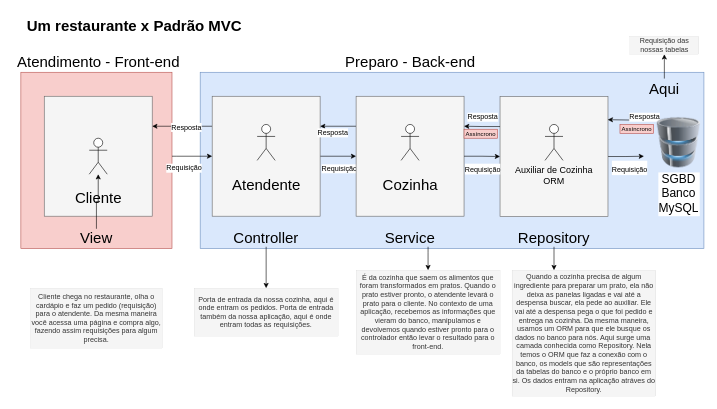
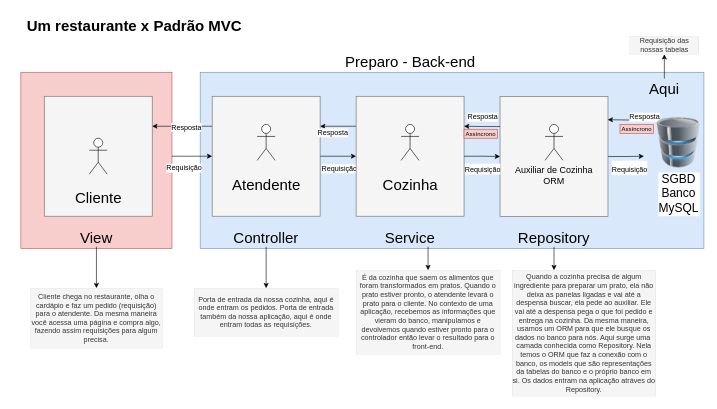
node "Atendimento - Front-end": removed
edge "View" -> "Cliente": now "View" -> "Cliente chega no restaurante, olha o cardápio e faz um pedido (requisição) para o atendente. Da mesma maneira você acessa uma página e compra algo, fazendo assim requisições para algum precisa."
